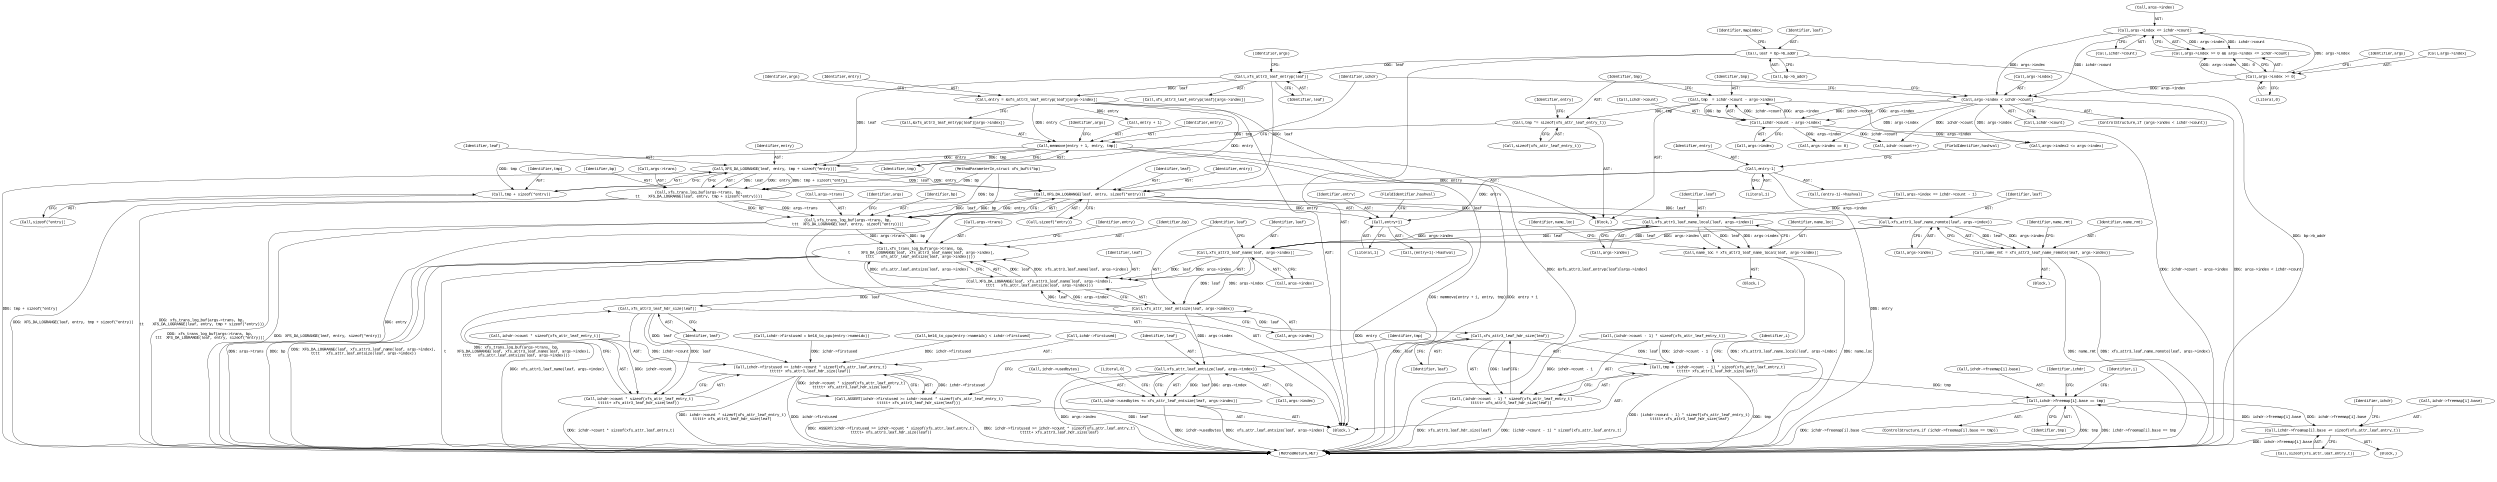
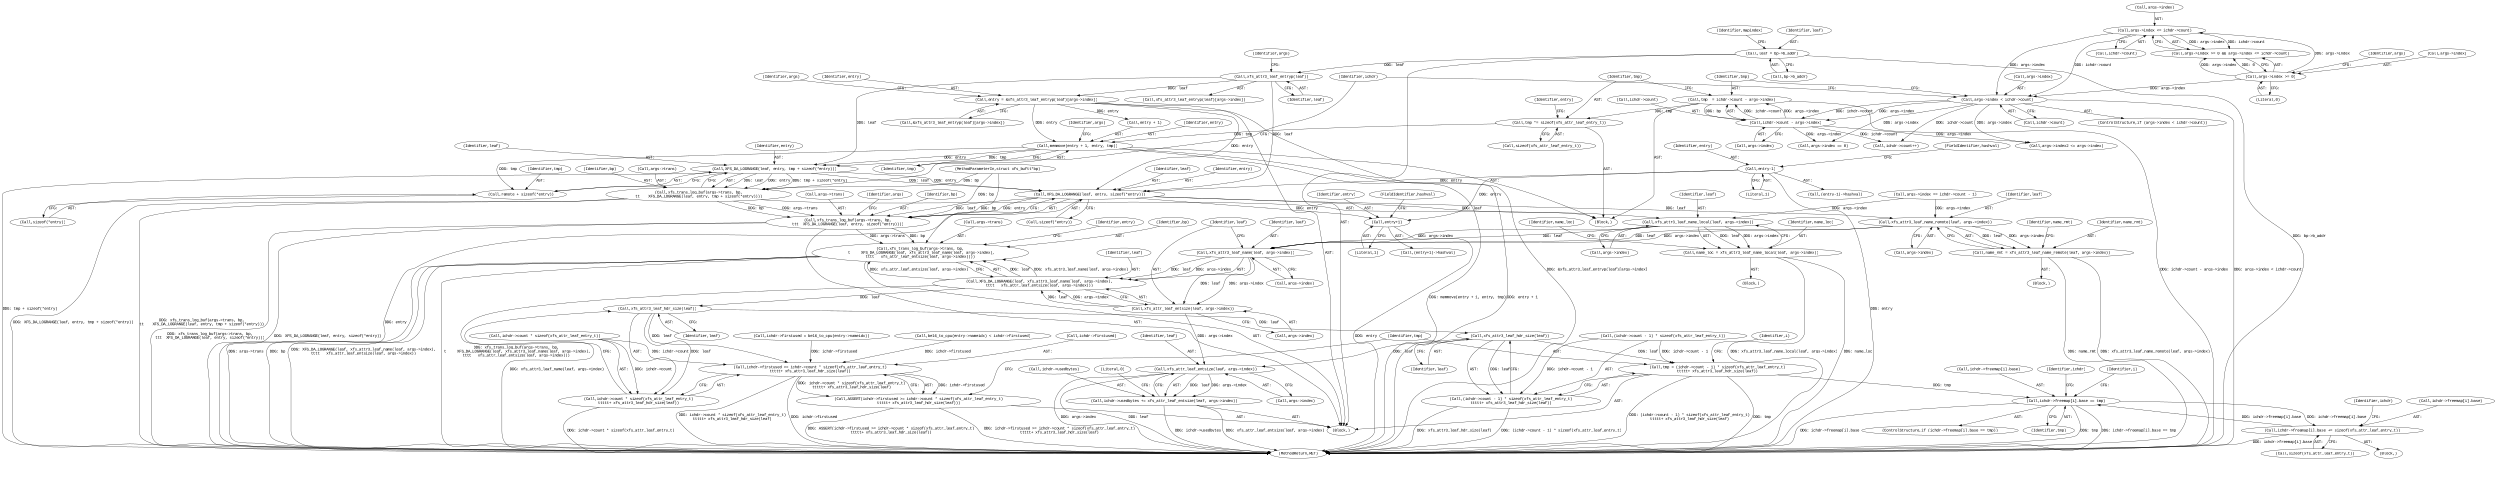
edge "(Call,&xfs_attr3_leaf_entryp(leaf)[args->index])" -> "(Call,memmove(entry + 1, entry, tmp))": now "(Call,&xfs_attr3_leaf_entryp(leaf)[args->index])" -> "(Call,entry = &xfs_attr3_leaf_entryp(leaf)[args->index])"
node "(Call,tmp + sizeof(*entry))": label "(Call,tmp + sizeof(*entry))" -> "(Call,remote + sizeof(*entry))"
edge "(Call,args->index == ichdr->count - 1)" -> "(Call,xfs_attr3_leaf_name_remote(leaf, args->index))": added, label "DDG: args->index"
